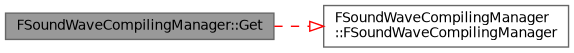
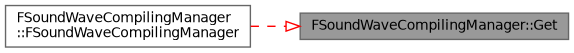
edge "FSoundWaveCompilingManager::Get" -> "FSoundWaveCompilingManager ::FSoundWaveCompilingManager": reversed
